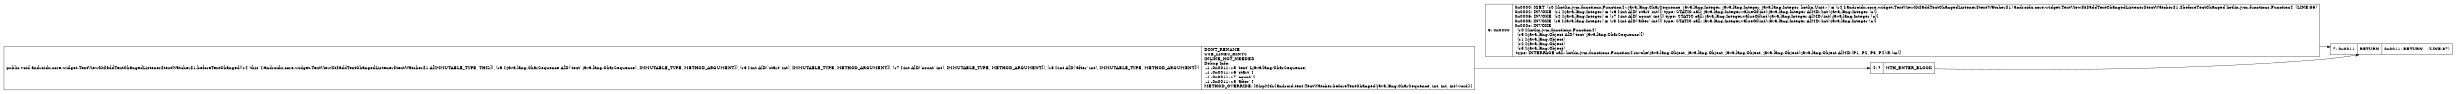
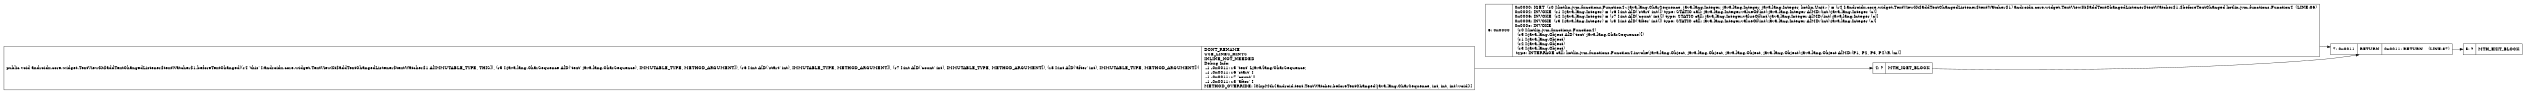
node "5: ?": added
node "4: ?": text "MTH_ENTER_BLOCK" -> "MTH_IGET_BLOCK"
